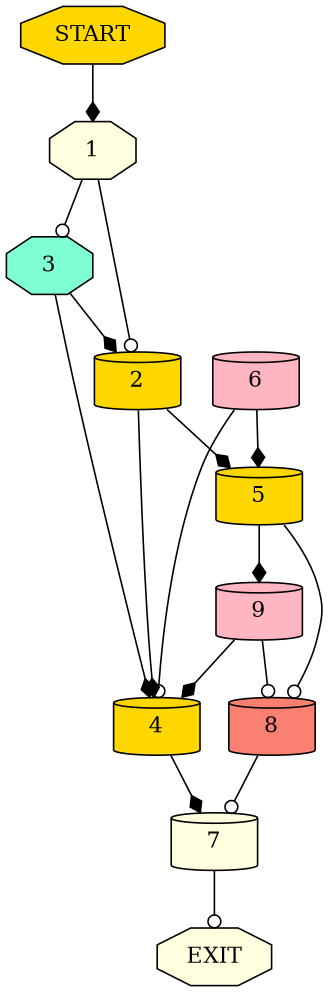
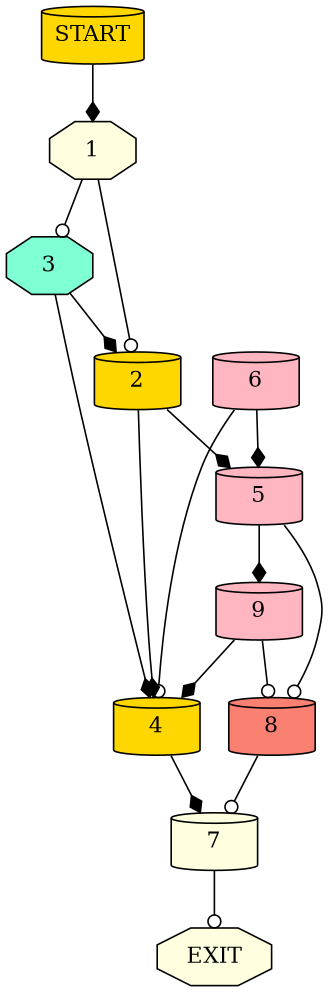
node "START": shape octagon -> cylinder
node "5": fillcolor gold -> lightpink
